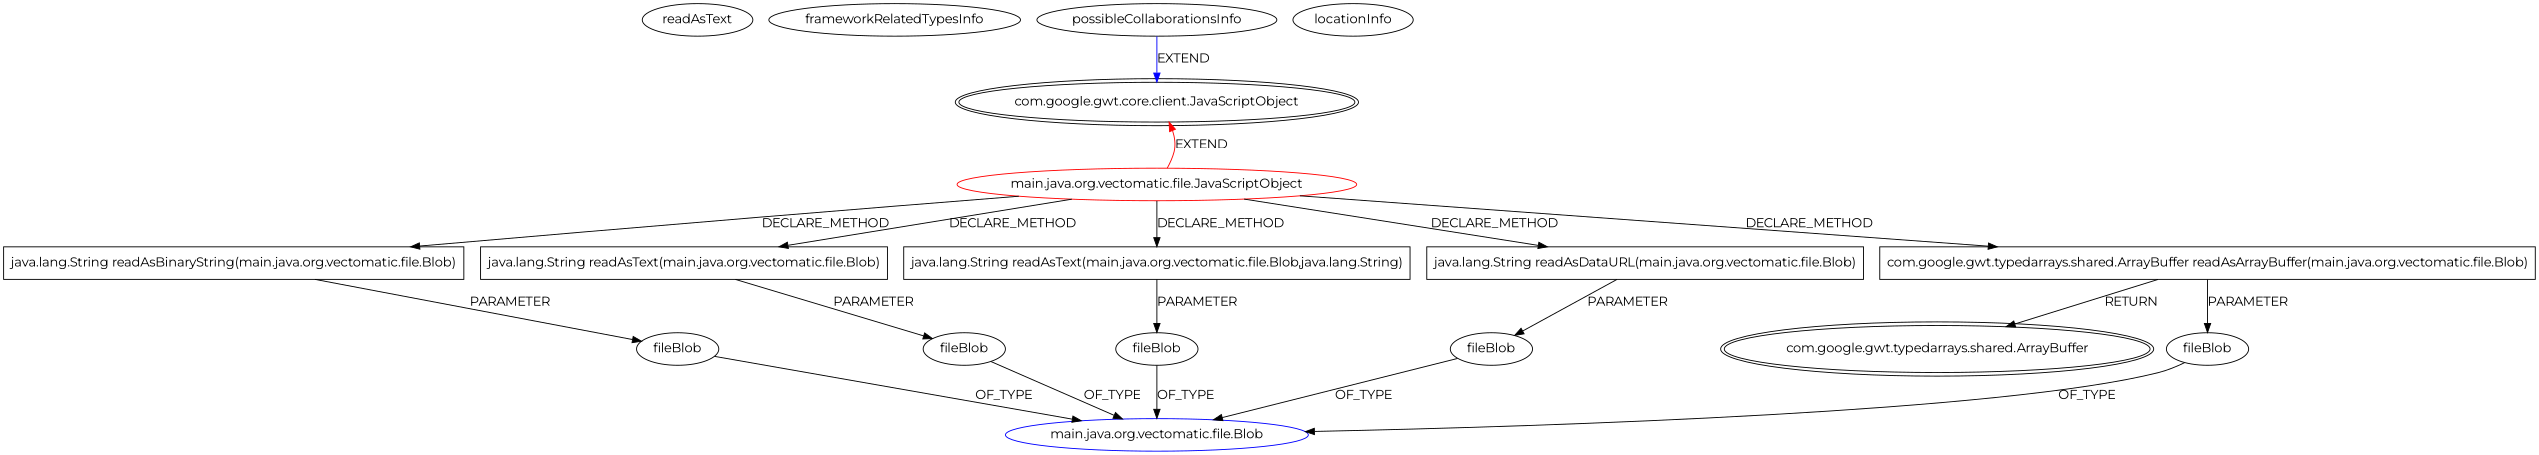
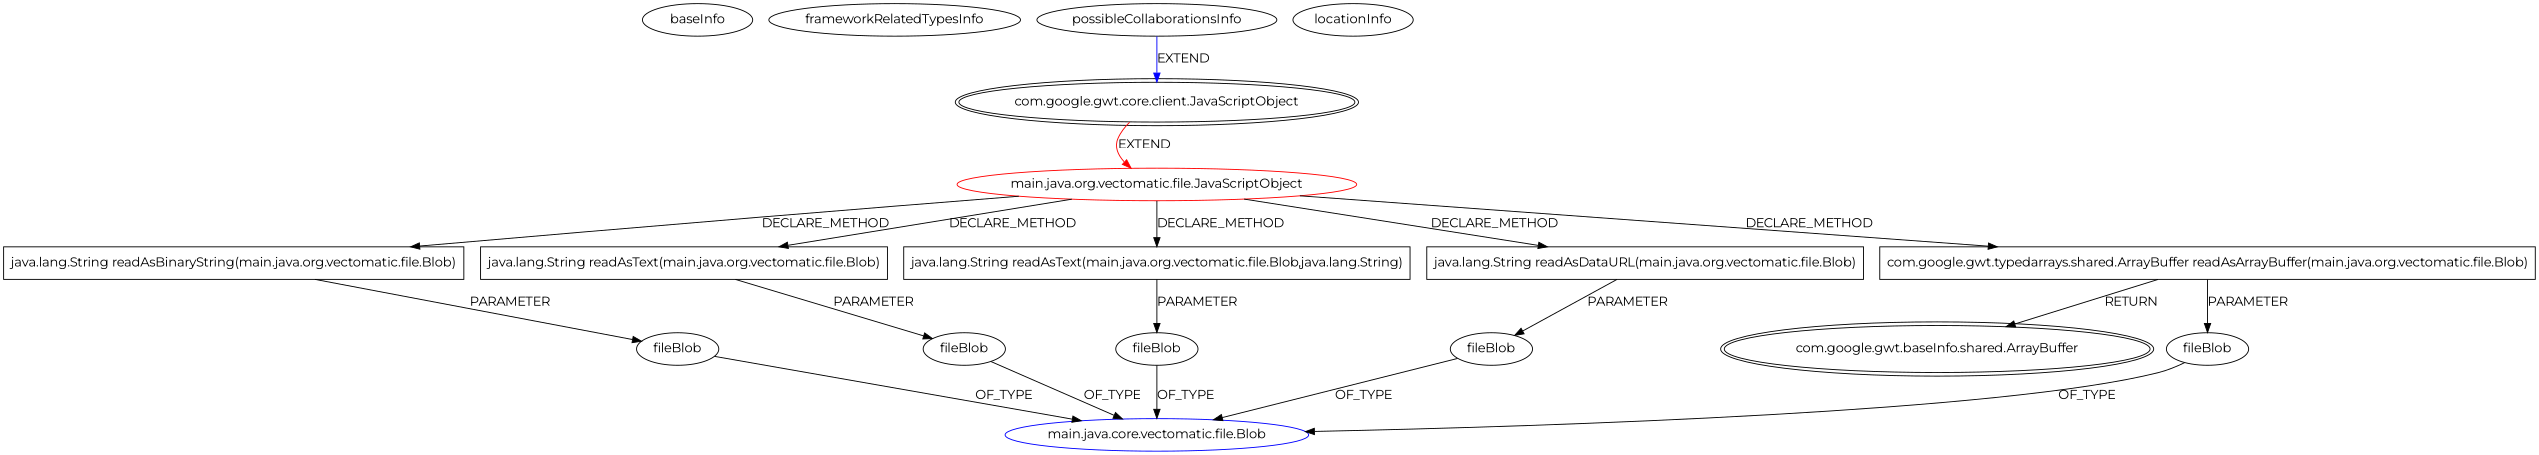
node "readAsText": label "readAsText" -> "baseInfo"
edge "main.java.org.vectomatic.file.JavaScriptObject" -> "com.google.gwt.core.client.JavaScriptObject": reversed
node "com.google.gwt.typedarrays.shared.ArrayBuffer": label "com.google.gwt.typedarrays.shared.ArrayBuffer" -> "com.google.gwt.baseInfo.shared.ArrayBuffer"
node "main.java.org.vectomatic.file.Blob": label "main.java.org.vectomatic.file.Blob" -> "main.java.core.vectomatic.file.Blob"
